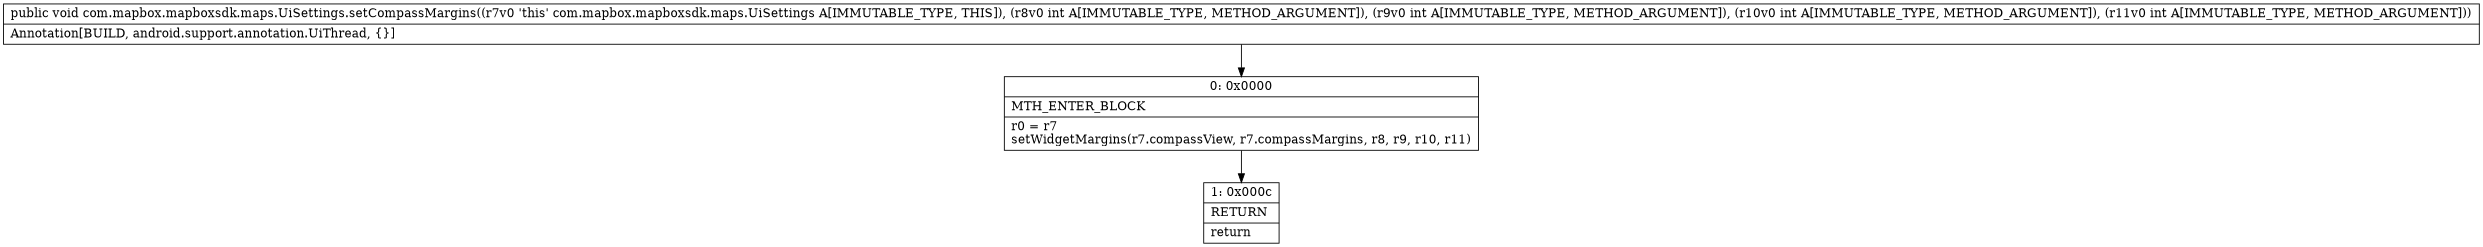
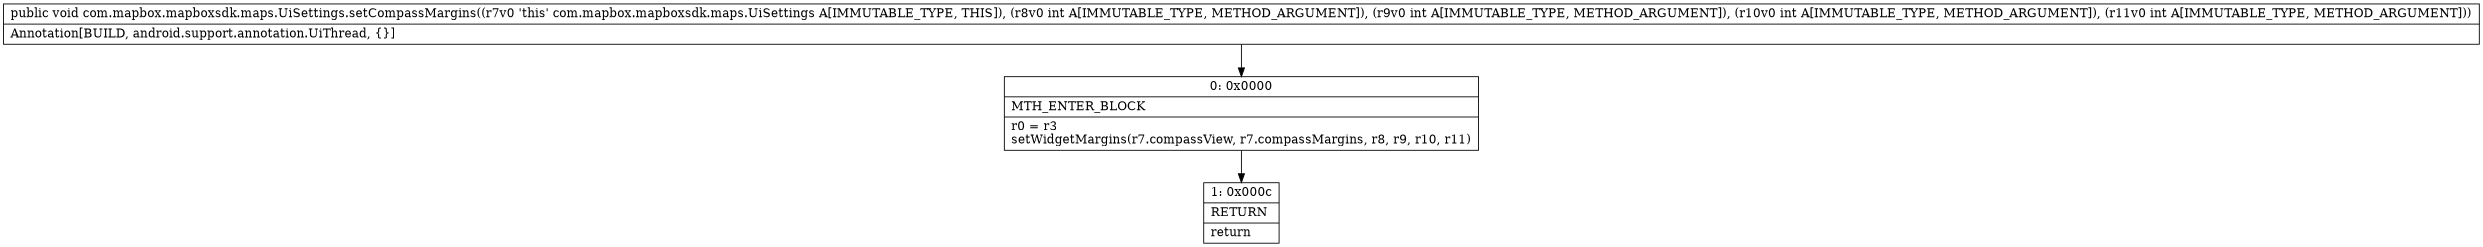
node "0: 0x0000": text "r0 = r7" -> "r0 = r3"
